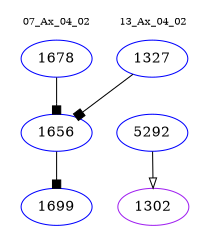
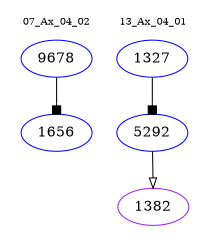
cluster "13_Ax_04_02": label "13_Ax_04_02" -> "13_Ax_04_01"
node "1678": label "1678" -> "9678"
edge "1327" -> "1656": now "1327" -> "5292"
node "1699": removed
node "1302": label "1302" -> "1382"
